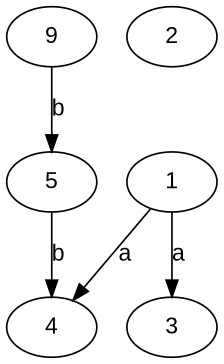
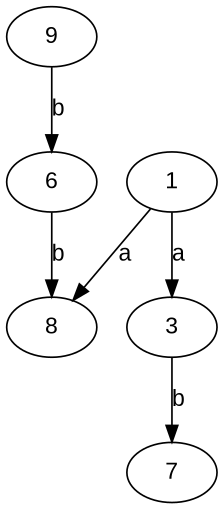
node "2": removed
node "5": label "5" -> "6"
node "4": label "4" -> "8"
node "7": added
